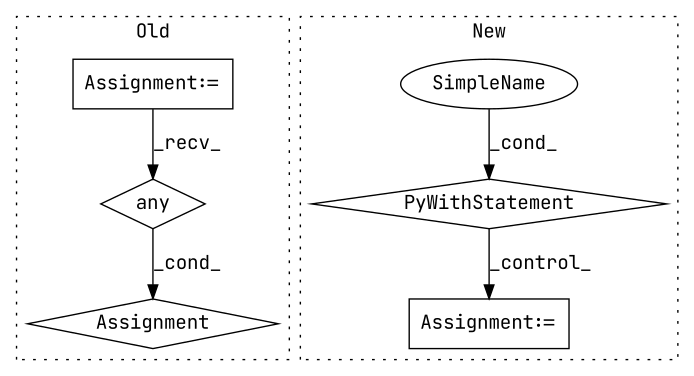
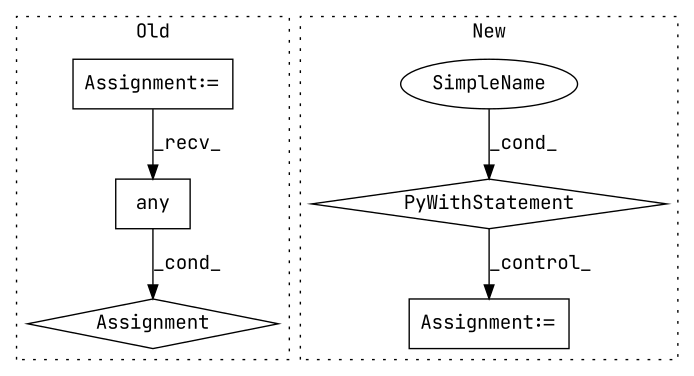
node "any": shape diamond -> box
